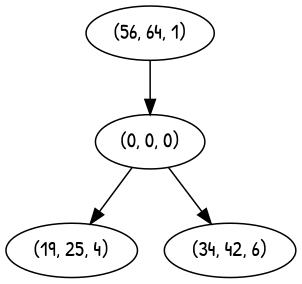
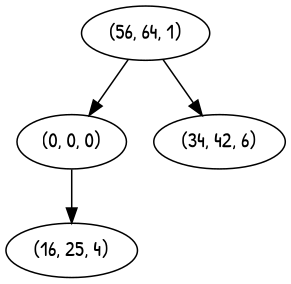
edge "(0, 0, 0)" -> "(34, 42, 6)": now "(56, 64, 1)" -> "(34, 42, 6)"
node "(19, 25, 4)": label "(19, 25, 4)" -> "(16, 25, 4)"
